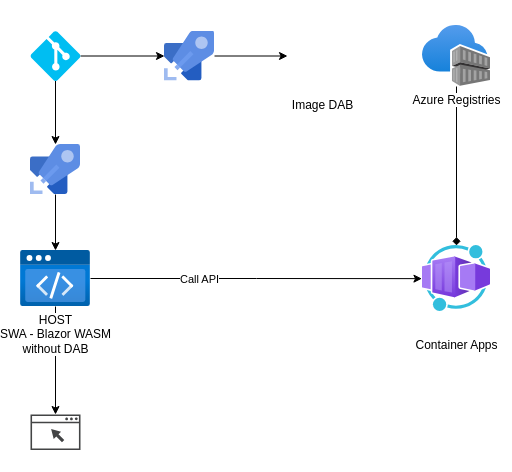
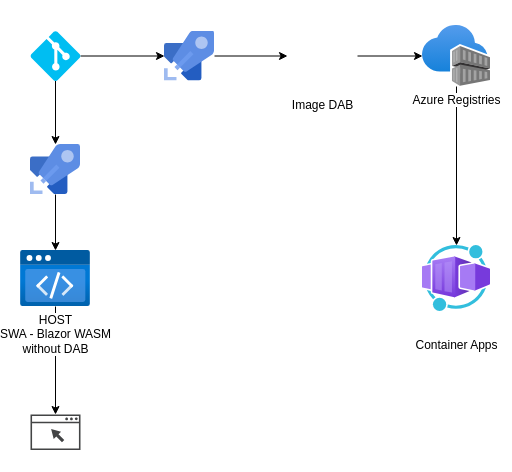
edge "Image DAB" -> "Azure Registries": added
edge "Azure Registries" -> "Container Apps": arrowhead diamond -> classic
edge "HOST SWA - Blazor WASM without DAB" -> "Container Apps": removed, label "Call API"
